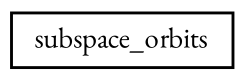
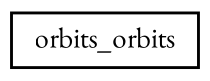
node "subspace_orbits": label "subspace_orbits" -> "orbits_orbits"
